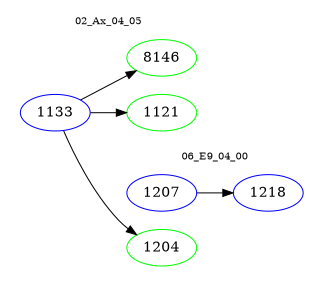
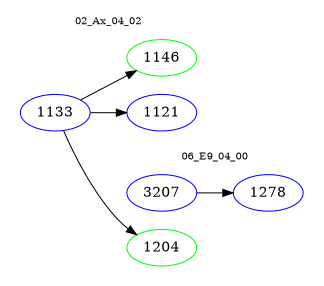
cluster "02_Ax_04_05": label "02_Ax_04_05" -> "02_Ax_04_02"
node "8146": label "8146" -> "1146"
node "1121": color green -> blue
node "1207": label "1207" -> "3207"
node "1218": label "1218" -> "1278"
